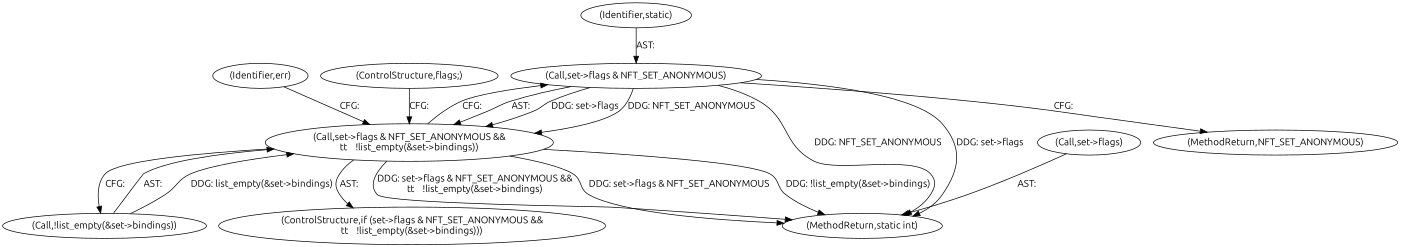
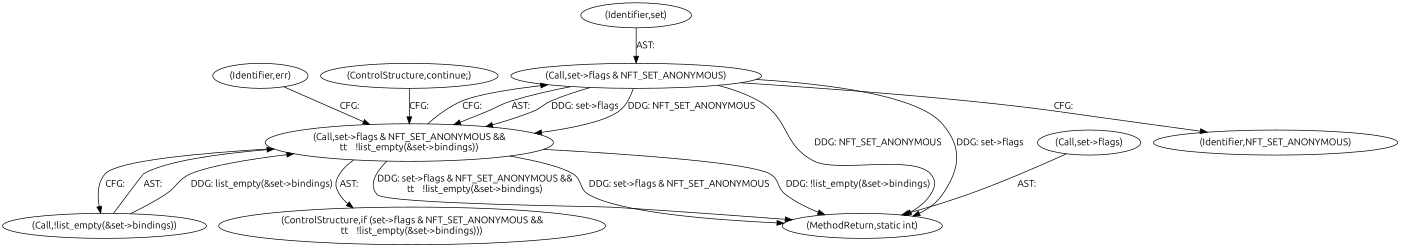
node "(Identifier,static)": label "(Identifier,static)" -> "(Identifier,set)"
node "(ControlStructure,flags;)": label "(ControlStructure,flags;)" -> "(ControlStructure,continue;)"
node "(MethodReturn,NFT_SET_ANONYMOUS)": label "(MethodReturn,NFT_SET_ANONYMOUS)" -> "(Identifier,NFT_SET_ANONYMOUS)"
